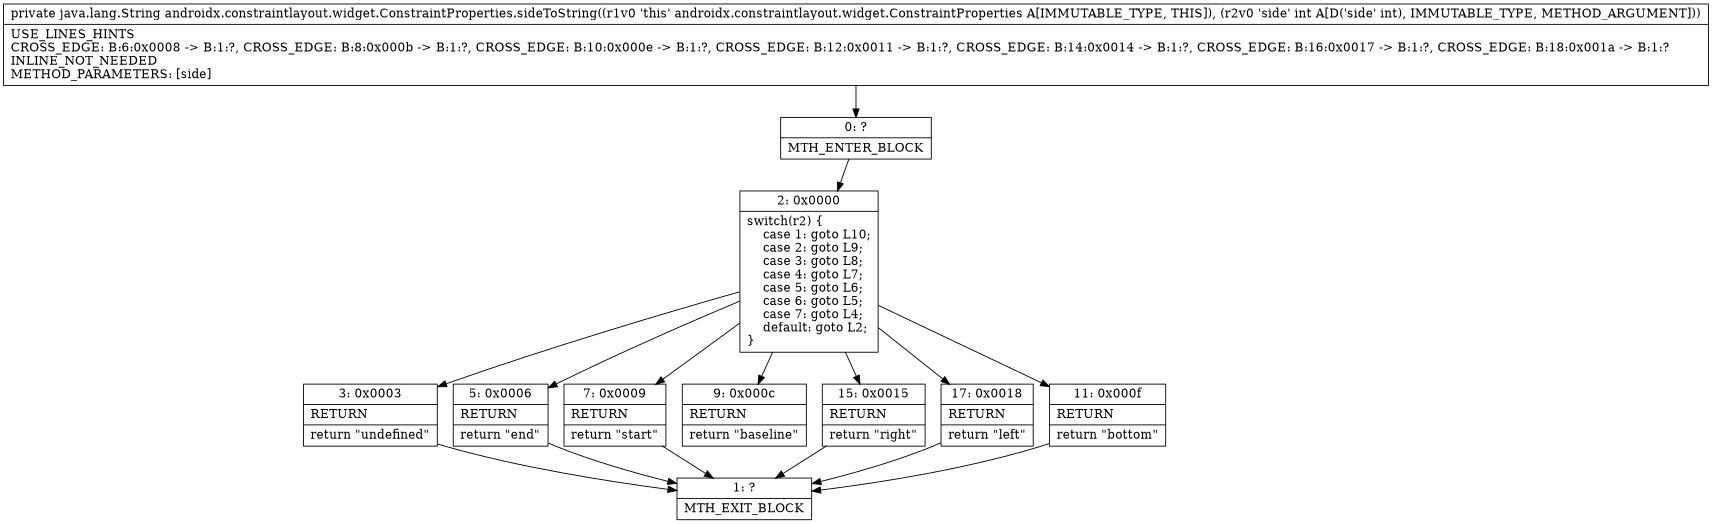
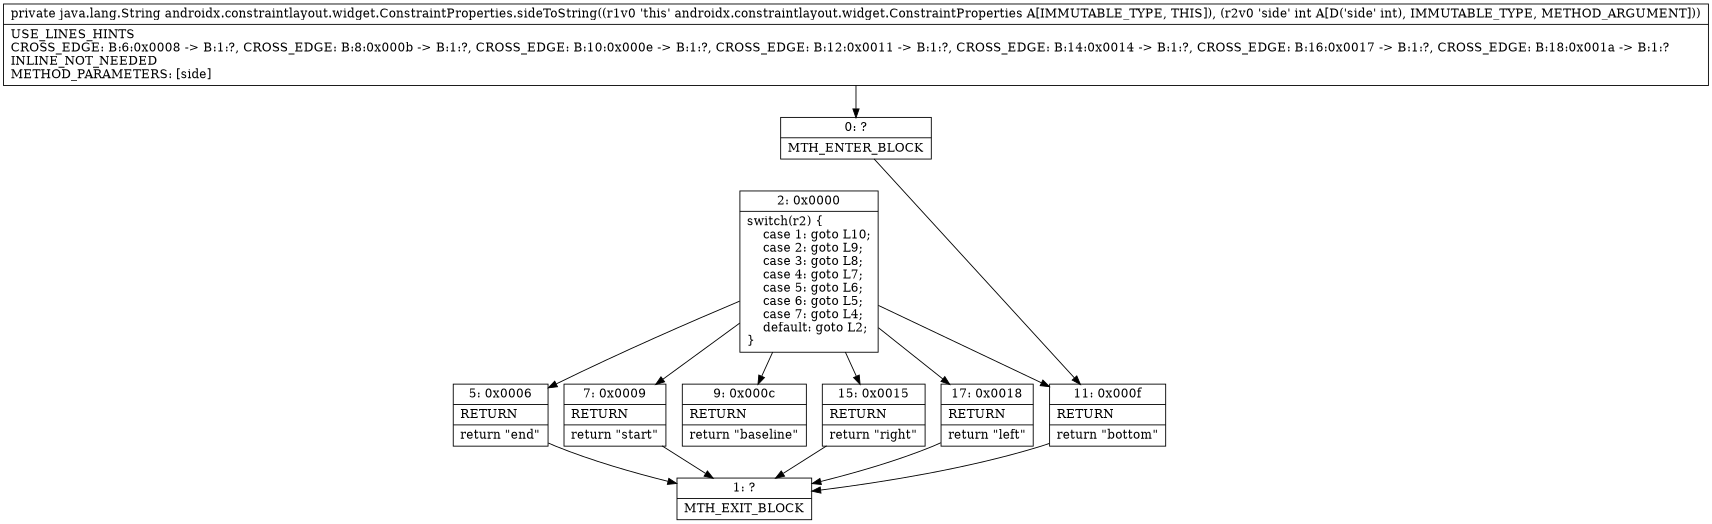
edge "0: ?" -> "2: 0x0000": now "0: ?" -> "11: 0x000f"
node "3: 0x0003": removed
